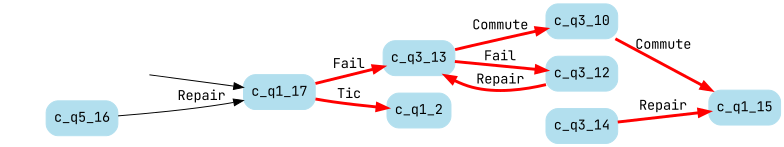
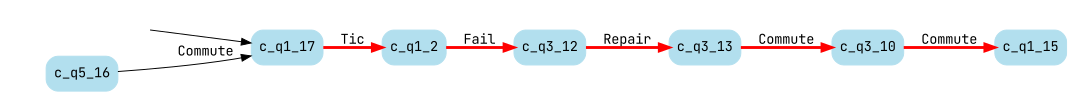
edge "c_q3_13" -> "c_q3_12": now "c_q1_2" -> "c_q3_12"
edge "c_q1_17" -> "c_q3_13": removed, label "Fail"
edge "c_q5_16" -> "c_q1_17": label "Repair" -> "Commute"
node "c_q3_14": removed
